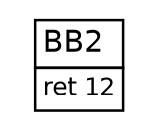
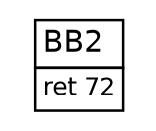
node "BB2": text "ret 12" -> "ret 72"
